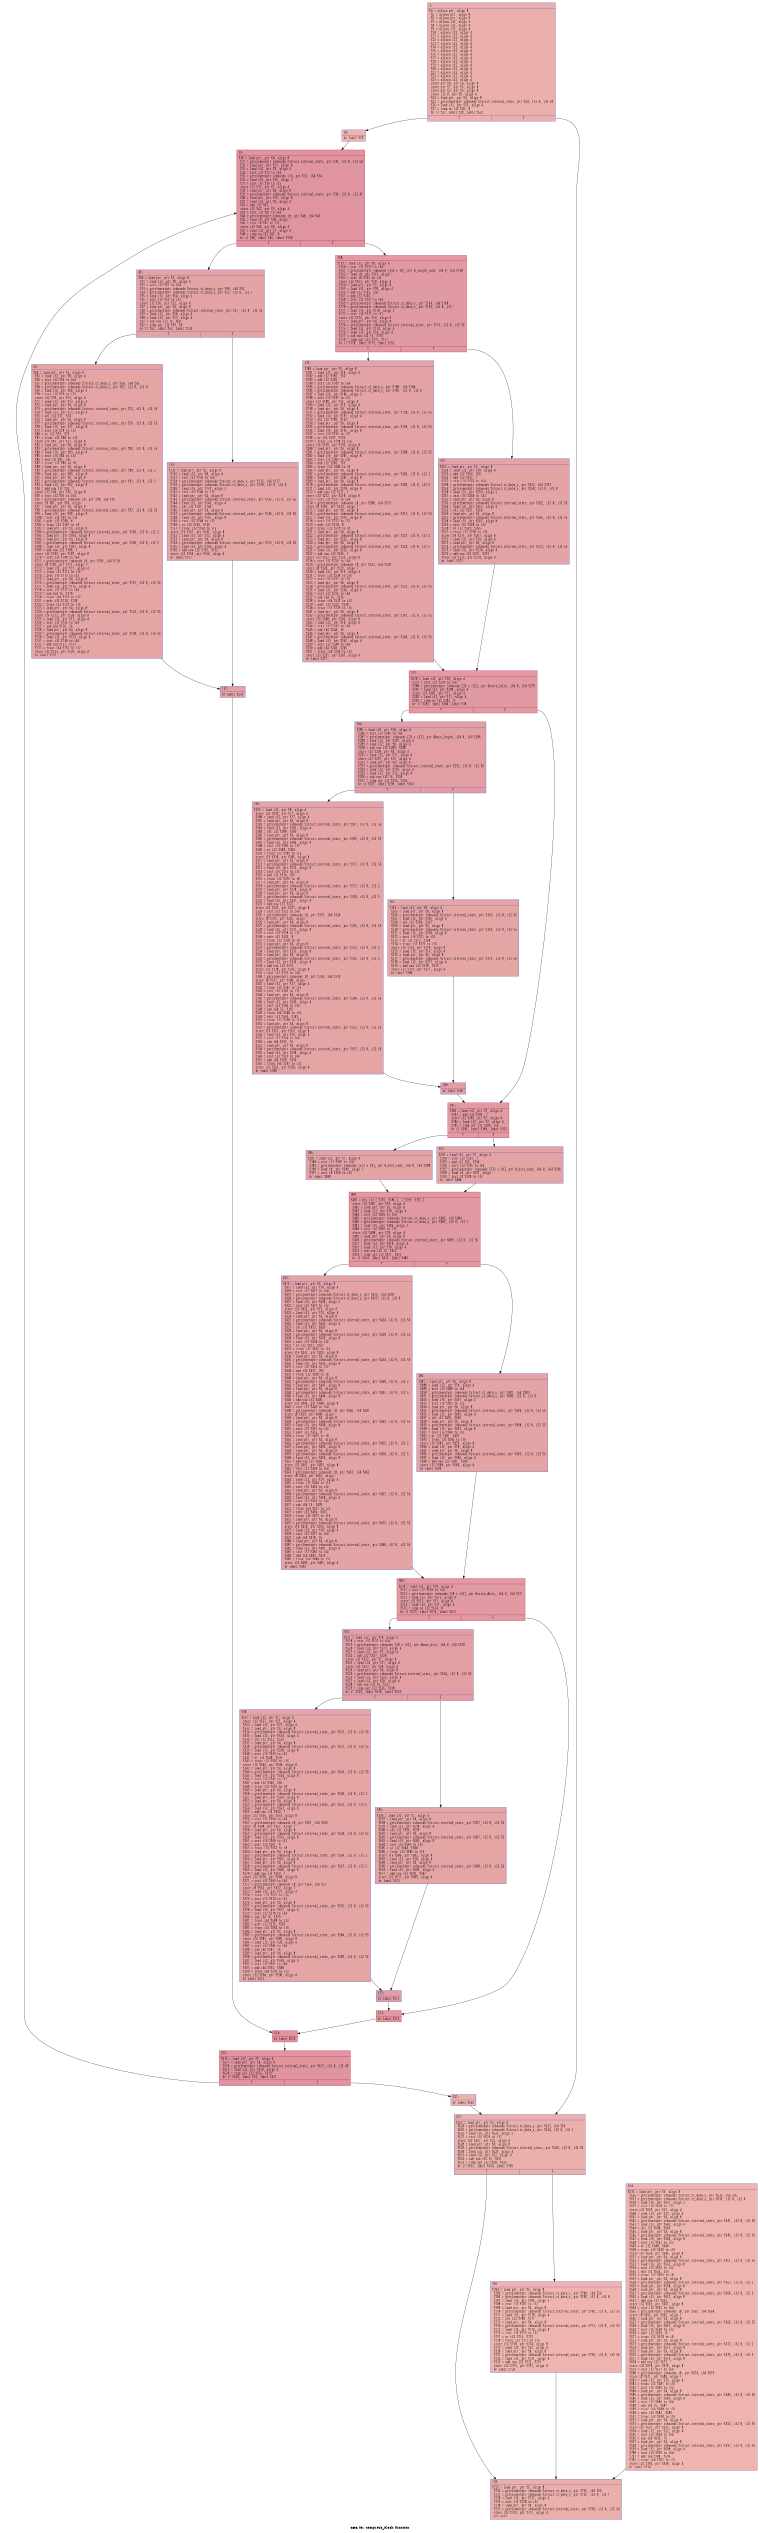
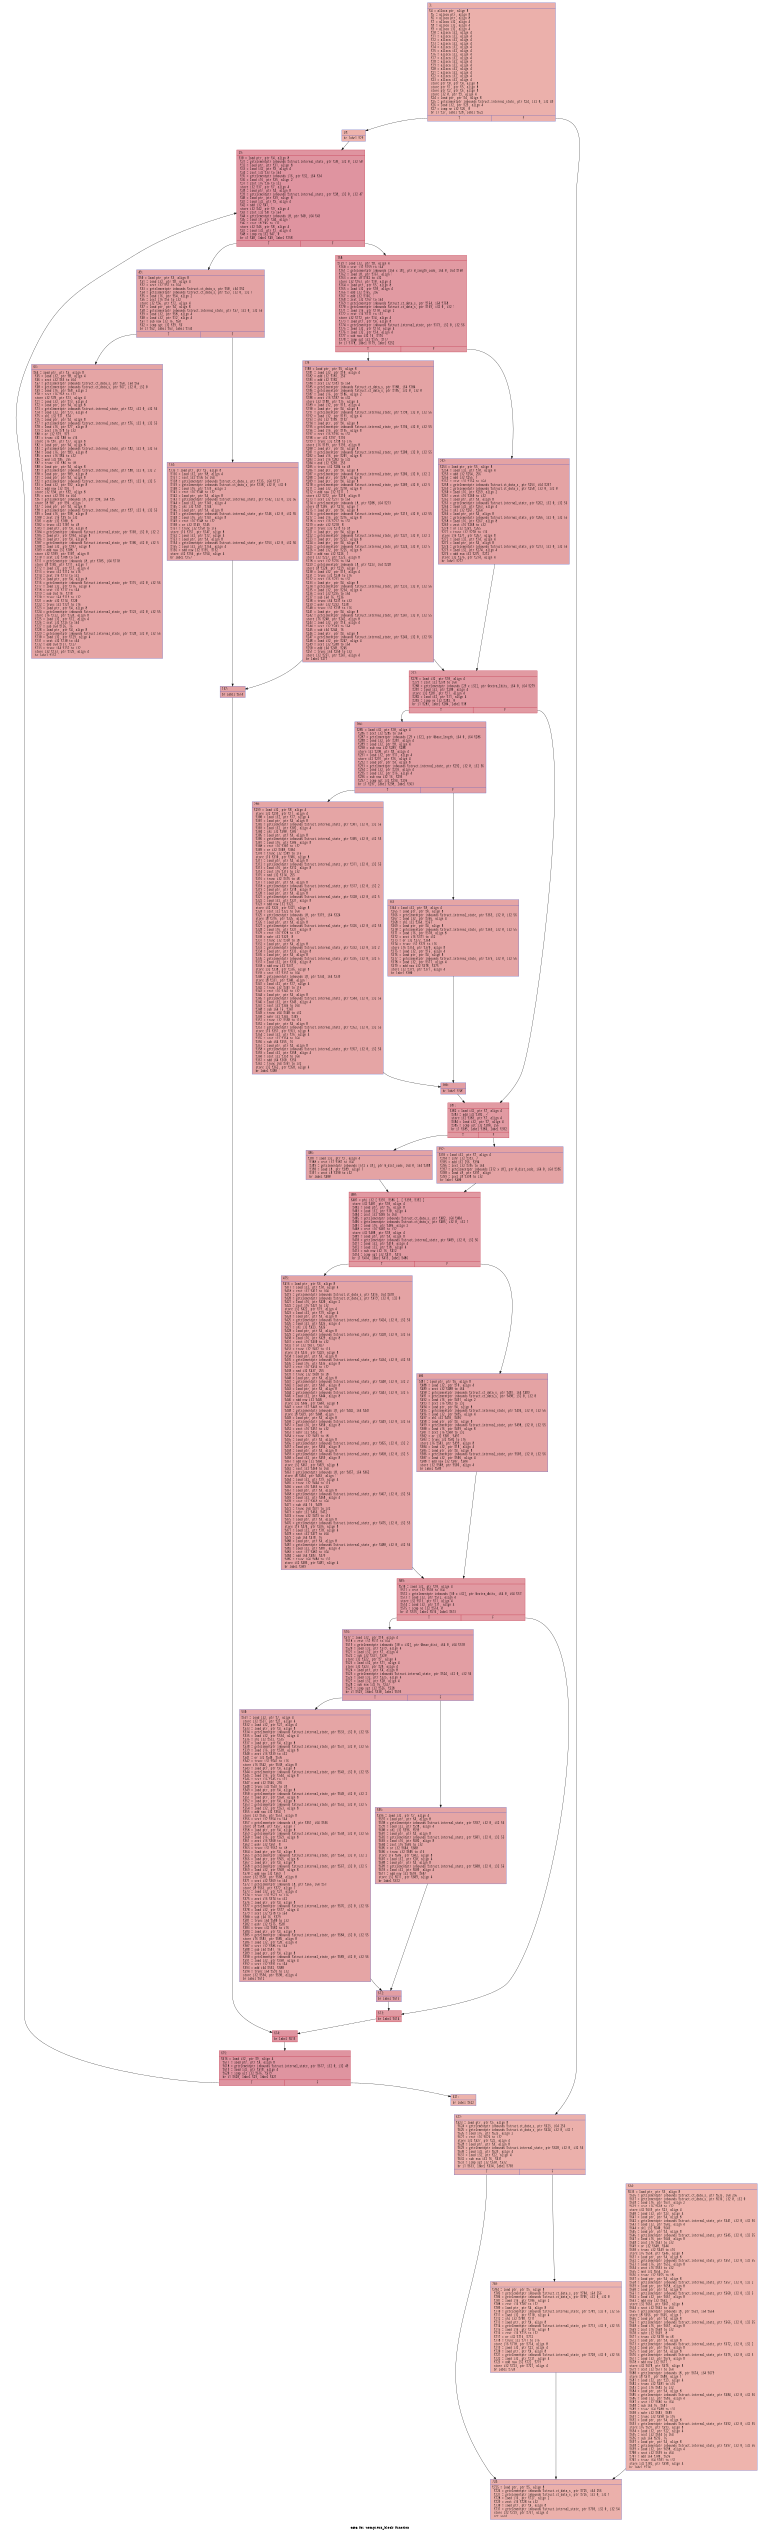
edge "63:" -> "157:": now "179:" -> "157:"
edge "621:" -> "622:": removed
